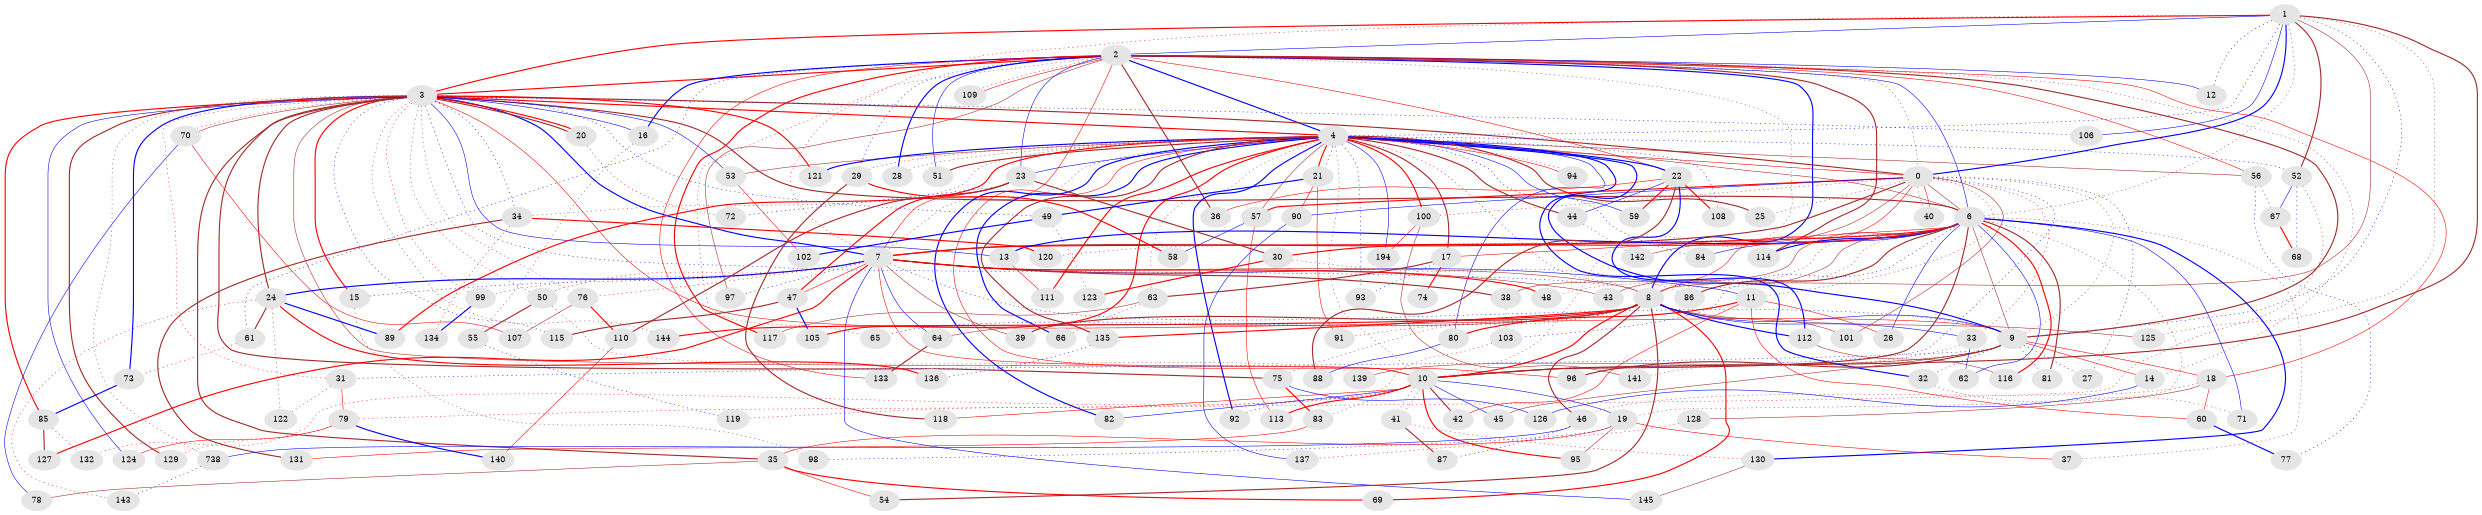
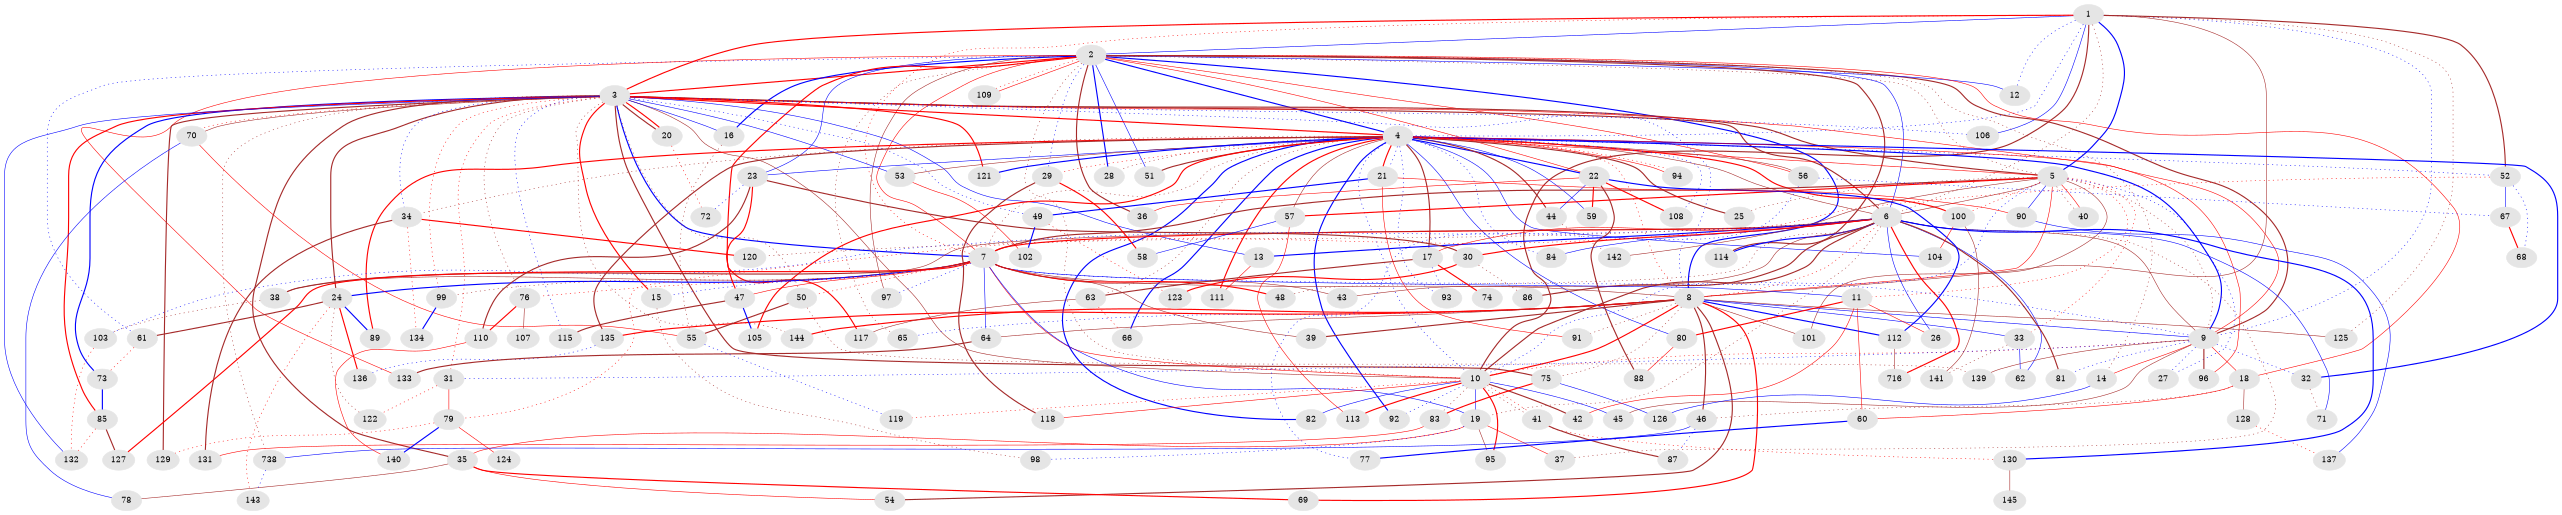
edge "3" -- "124": now "3" -- "132"
node "0": label "0" -> "5"
node "194": label "194" -> "104"
edge "4" -- "10": color brown -> blue
edge "70" -- "107": now "70" -- "55"
edge "80" -- "88": color blue -> red
node "116": label "116" -> "716"
edge "7" -- "145": now "7" -- "19"
